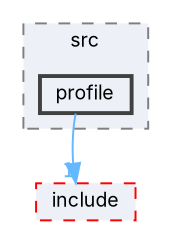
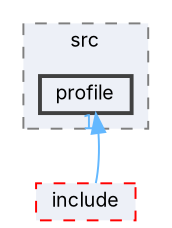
edge "profile" -> "include": reversed
